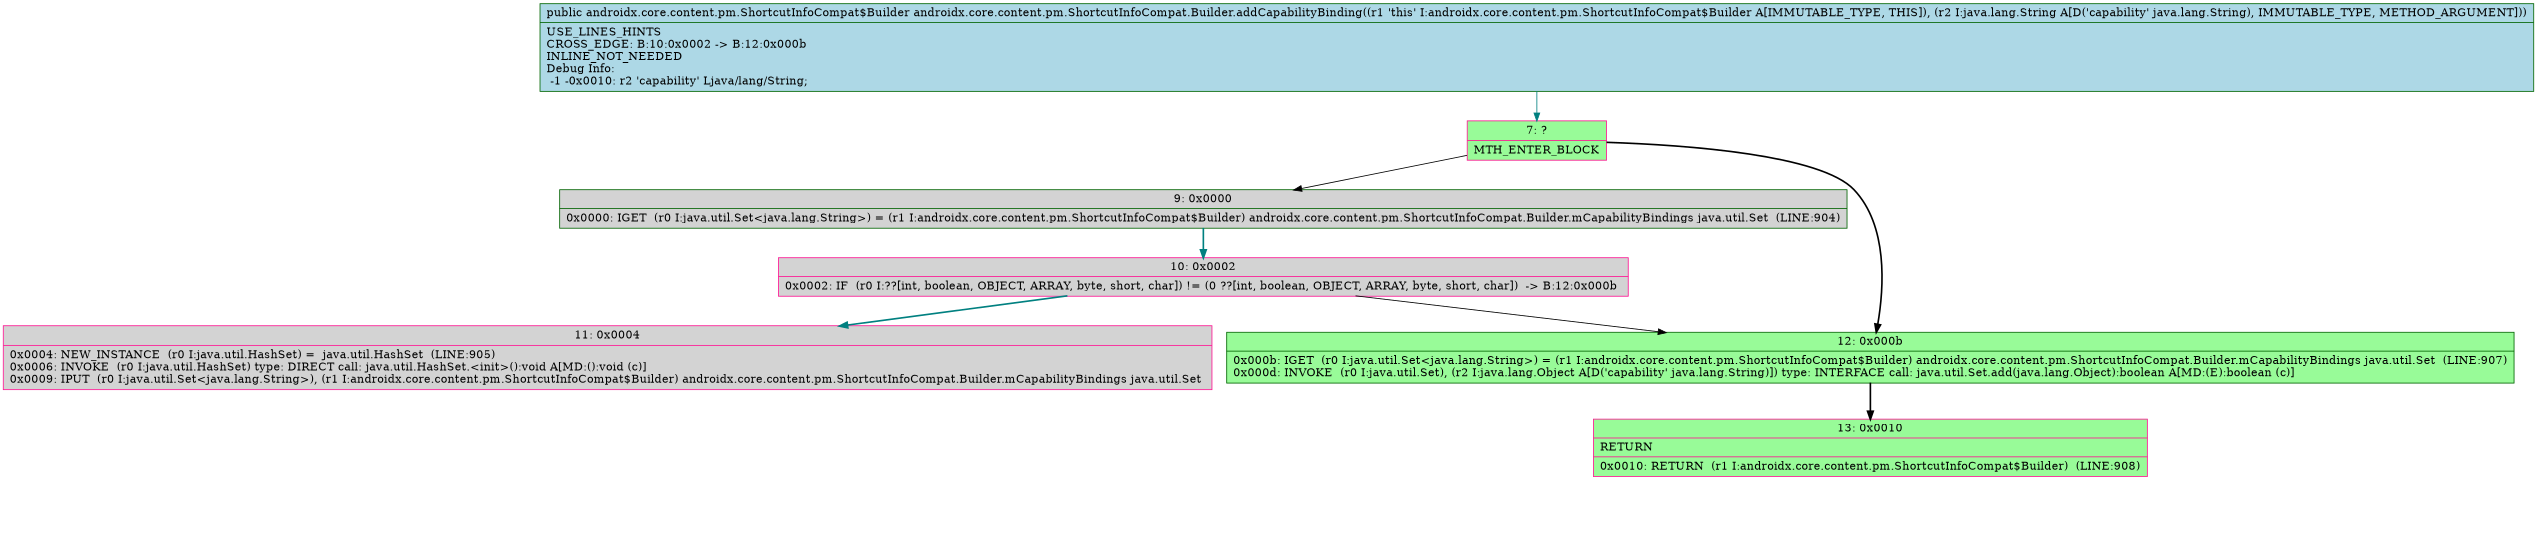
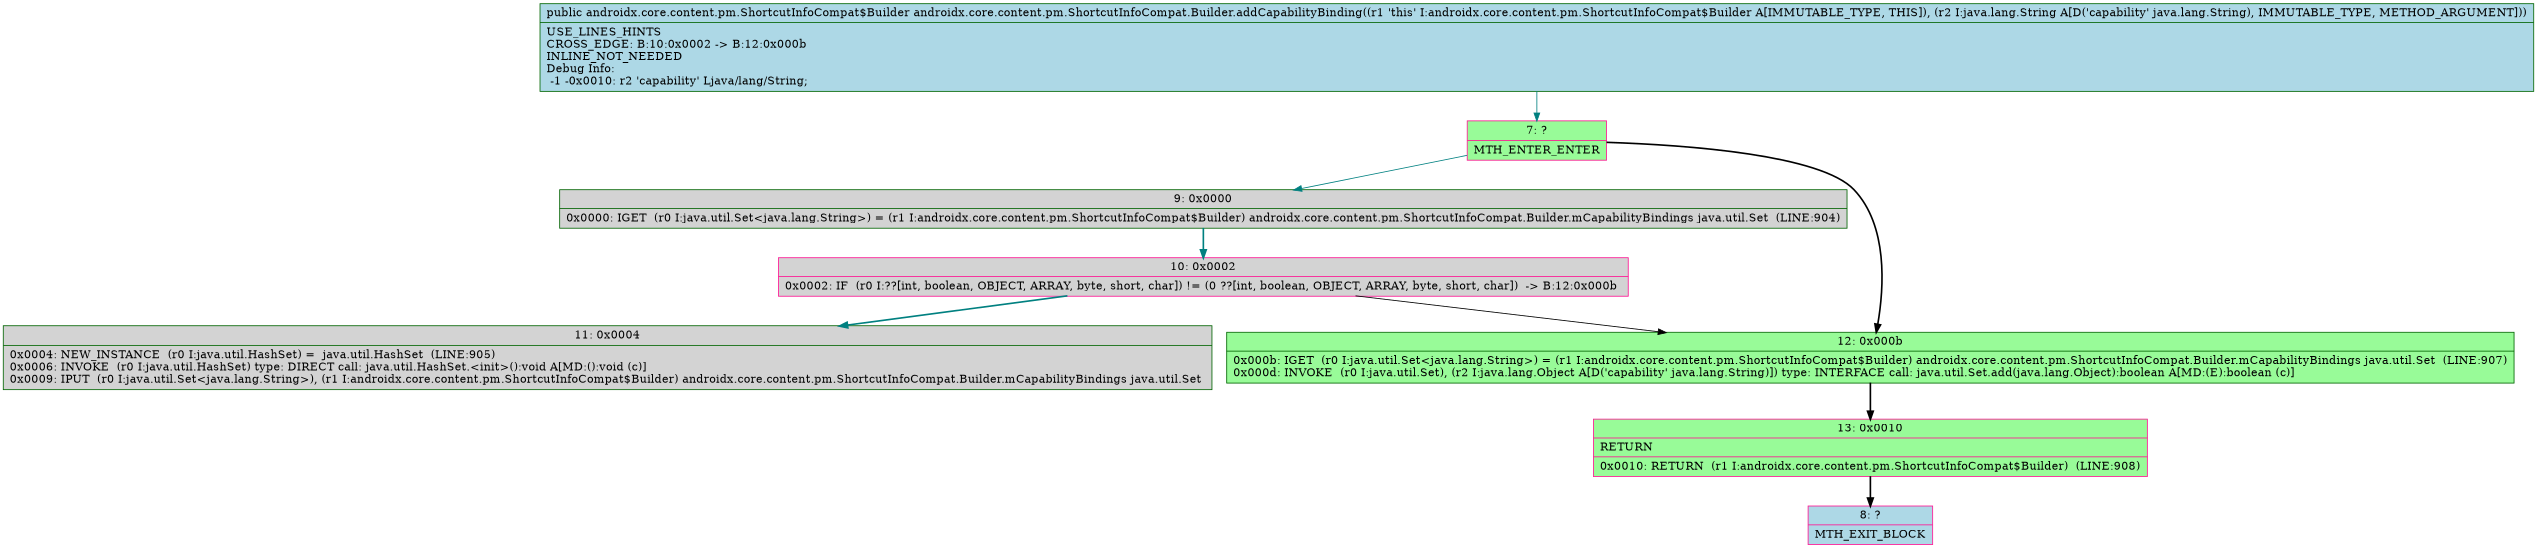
node "7: ?": text "MTH_ENTER_BLOCK" -> "MTH_ENTER_ENTER"
edge "7: ?" -> "9: 0x0000": color black -> teal
node "11: 0x0004": color deeppink -> darkgreen
node "8: ?": added
